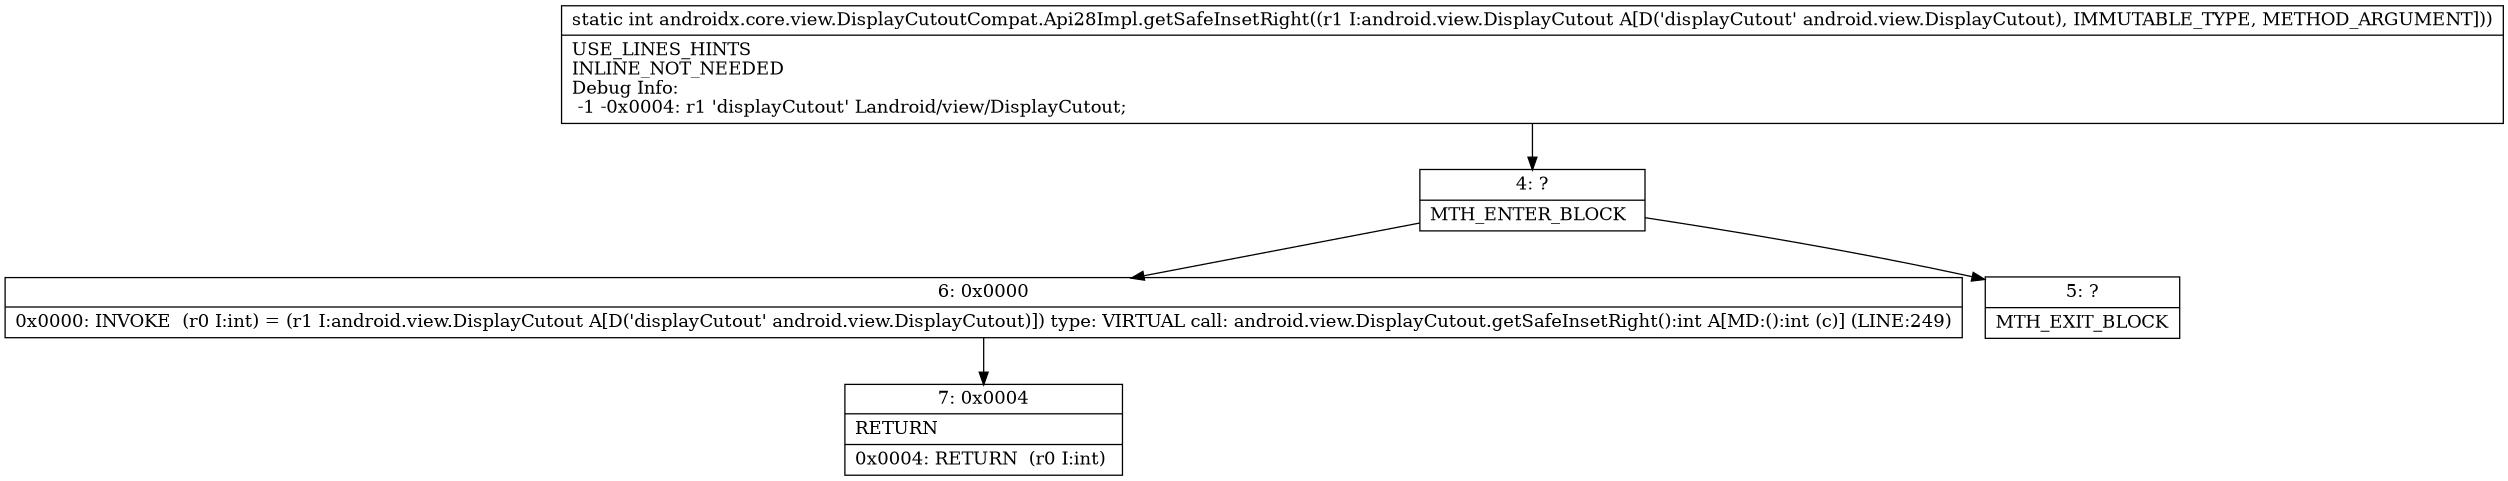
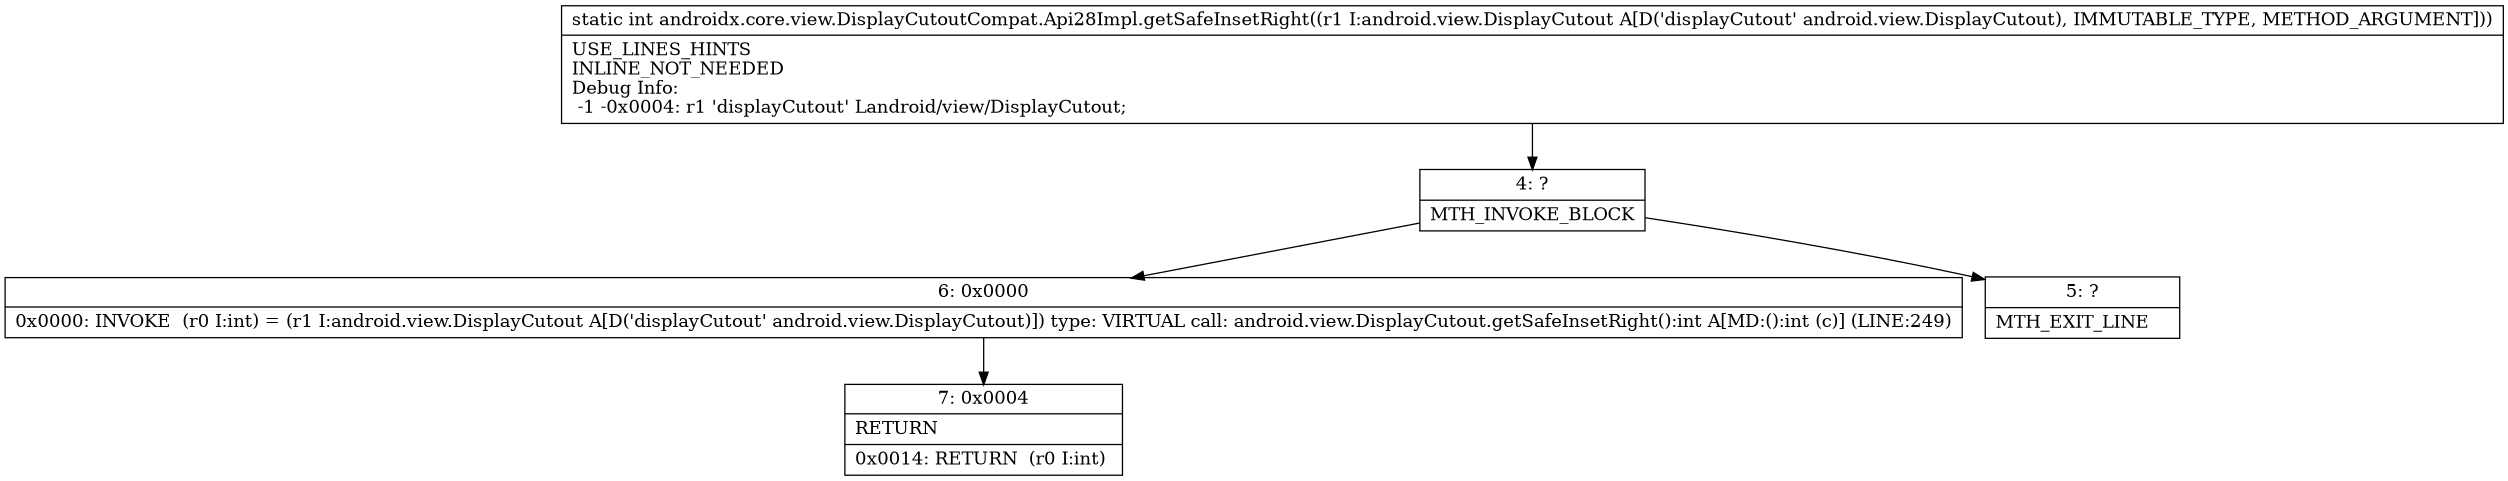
node "4: ?": text "MTH_ENTER_BLOCK" -> "MTH_INVOKE_BLOCK"
node "5: ?": text "MTH_EXIT_BLOCK" -> "MTH_EXIT_LINE"
node "7: 0x0004": text "0x0004: RETURN  (r0 I:int)" -> "0x0014: RETURN  (r0 I:int)"
